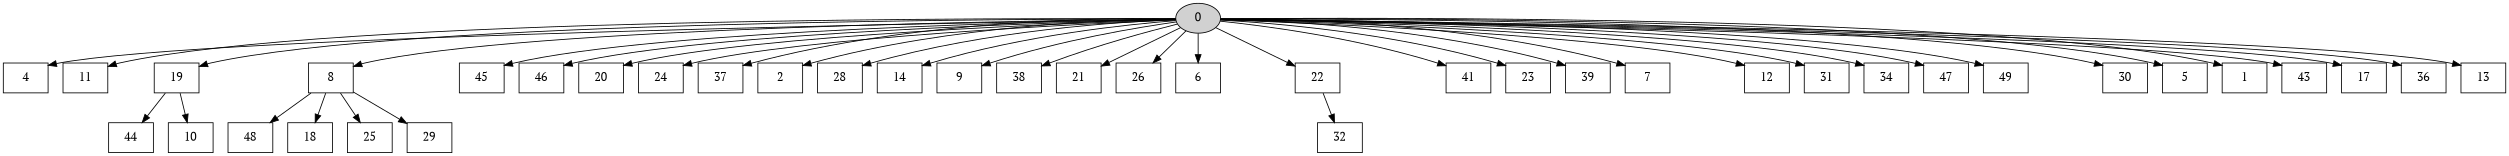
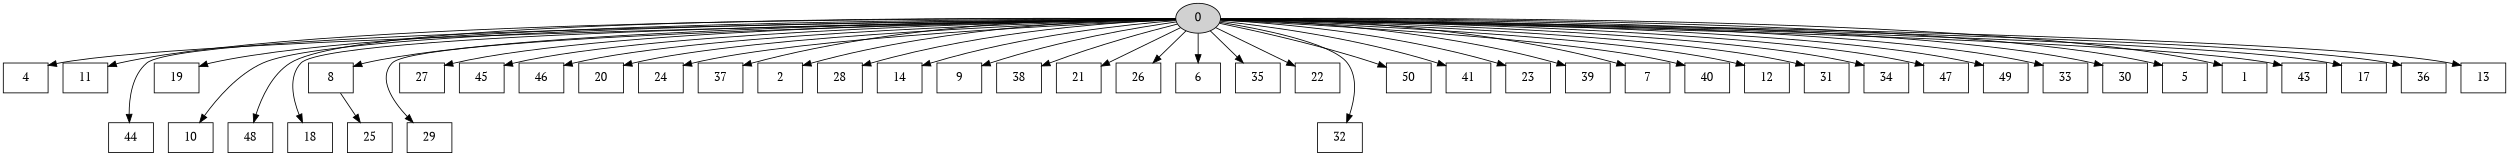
node "27": added
node "35": added
node "50": added
node "40": added
node "33": added
edge "19" -> "10": now "0" -> "10"
edge "8" -> "18": now "0" -> "18"
edge "22" -> "32": now "0" -> "32"
edge "19" -> "44": now "0" -> "44"
edge "8" -> "48": now "0" -> "48"
edge "8" -> "29": now "0" -> "29"
